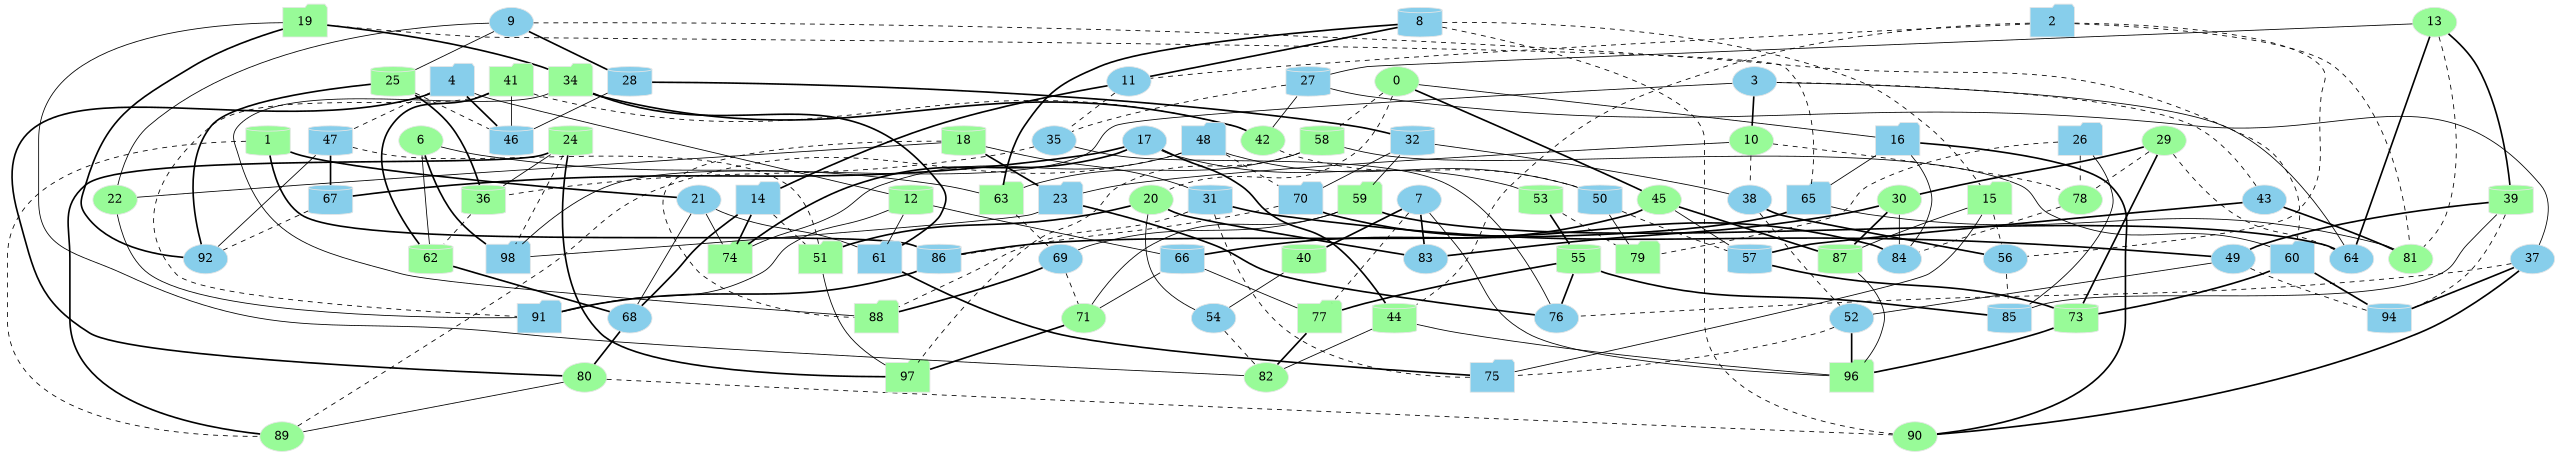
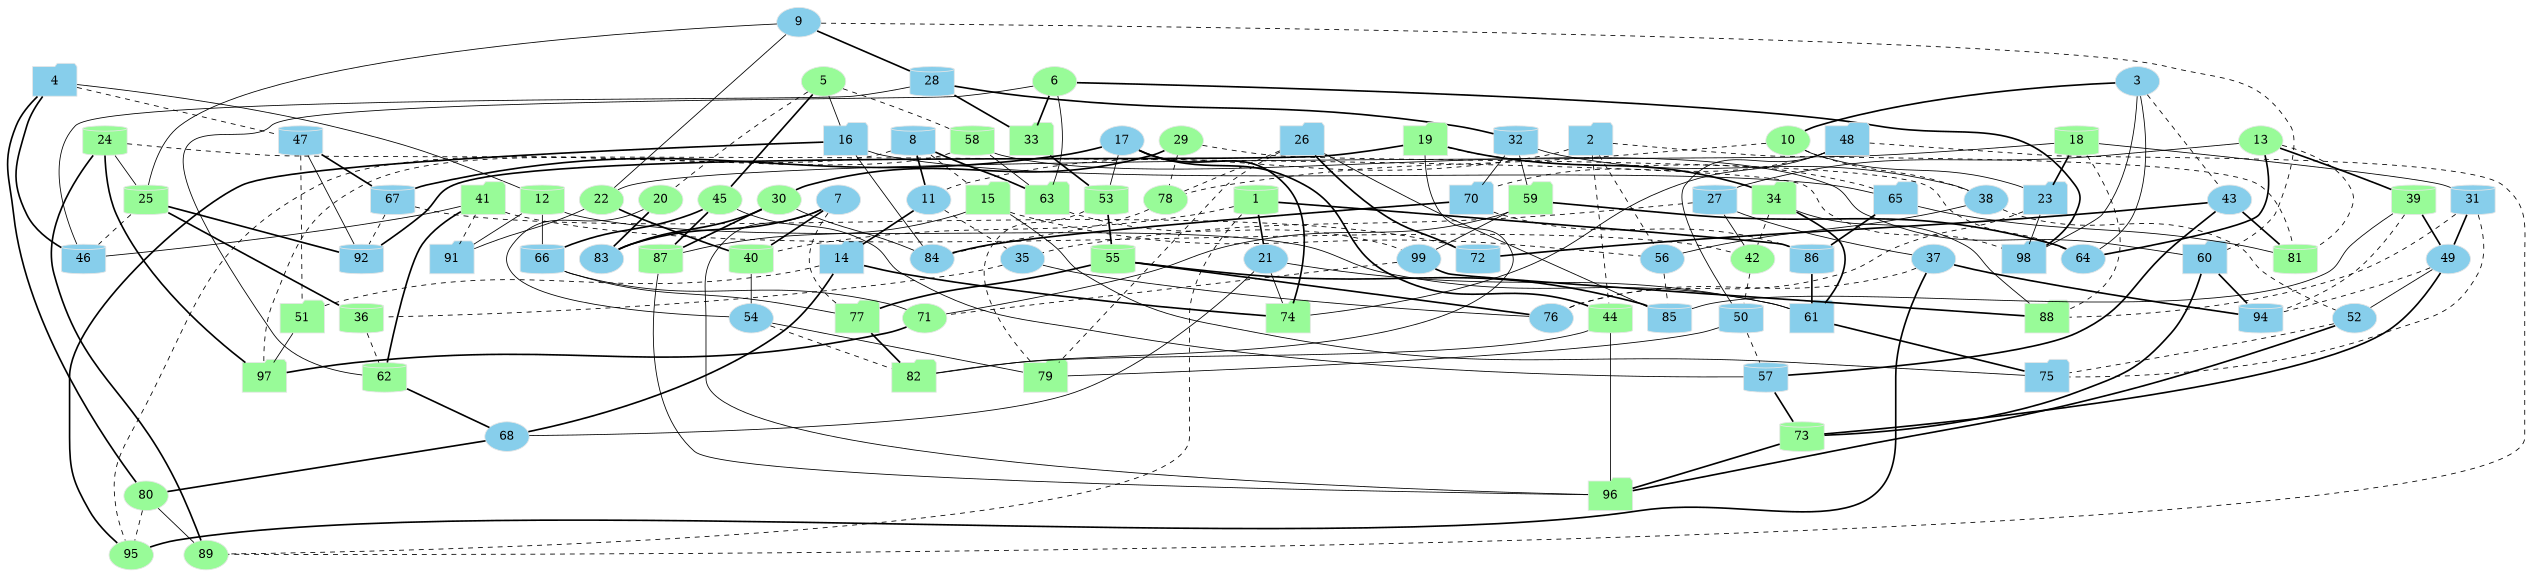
node "0": label "0" -> "5"
edge "34" -- "42": style bold -> dashed
node "33": added
edge "24" -- "36": now "24" -- "25"
edge "20" -- "51": removed
edge "38" -- "56": style bold -> solid
edge "1" -- "40": added
edge "22" -- "40": added
edge "29" -- "73": now "49" -- "73"
node "92": shape ellipse -> cylinder
node "69": label "69" -> "99"
node "72": added
node "81": shape ellipse -> cylinder
edge "23" -- "76": style bold -> dashed
edge "86" -- "91": now "86" -- "61"
edge "54" -- "79": added
node "82": shape ellipse -> folder
node "90": label "90" -> "95"
